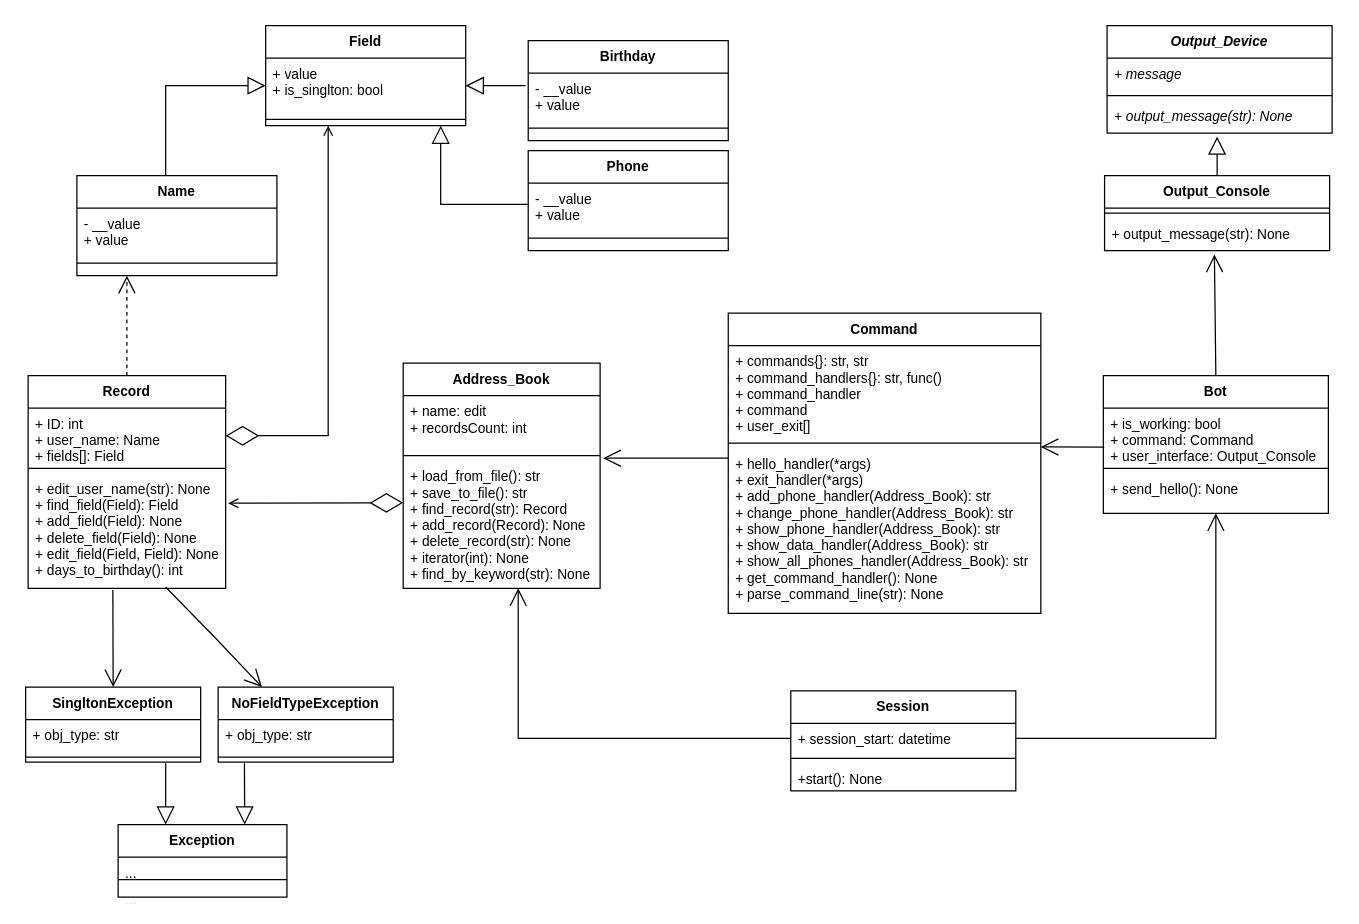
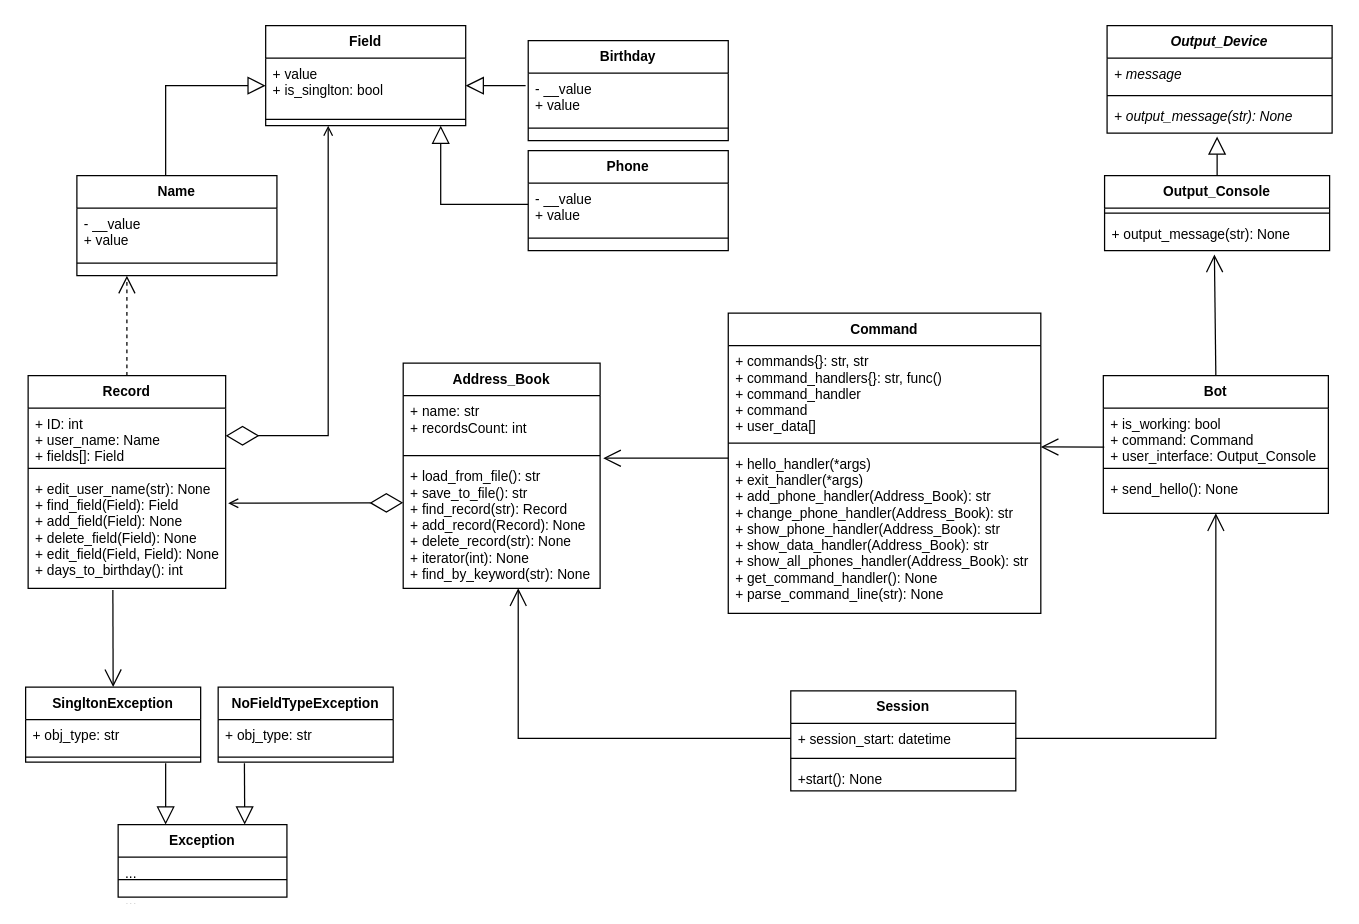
node "+ commands{}: str, str + command_handlers{}: str, func() + command_handler + command + user_exit[]": label "+ commands{}: str, str + command_handlers{}: str, func() + command_handler + command + user_exit[]" -> "+ commands{}: str, str + command_handlers{}: str, func() + command_handler + command + user_data[]"
node "+ name: edit + recordsCount: int": label "+ name: edit + recordsCount: int" -> "+ name: str + recordsCount: int"
edge "+ edit_user_name(str): None + find_field(Field): Field + add_field(Field): None + delete_field(Field): None + edit_field(Field, Field): None + days_to_birthday(): int" -> "NoFieldTypeException": removed
